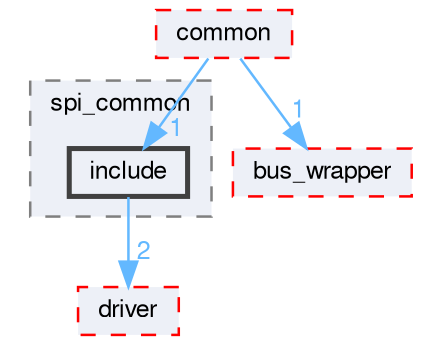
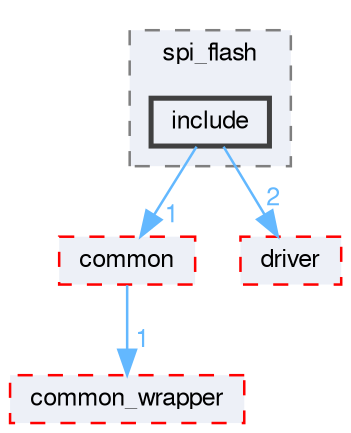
edge "common" -> "include": reversed
cluster "spi_common": label "spi_common" -> "spi_flash"
node "bus_wrapper": label "bus_wrapper" -> "common_wrapper"
